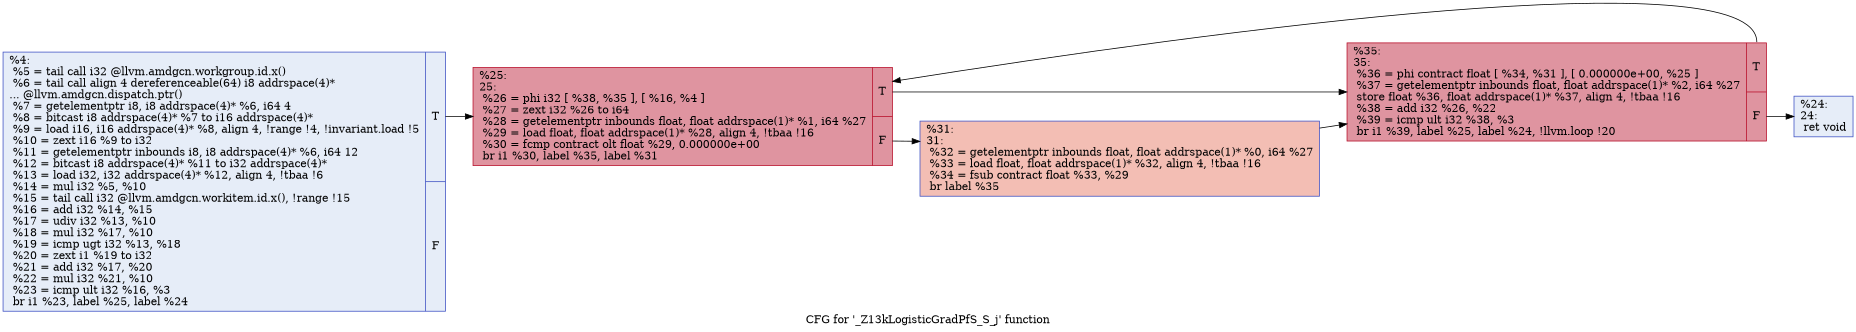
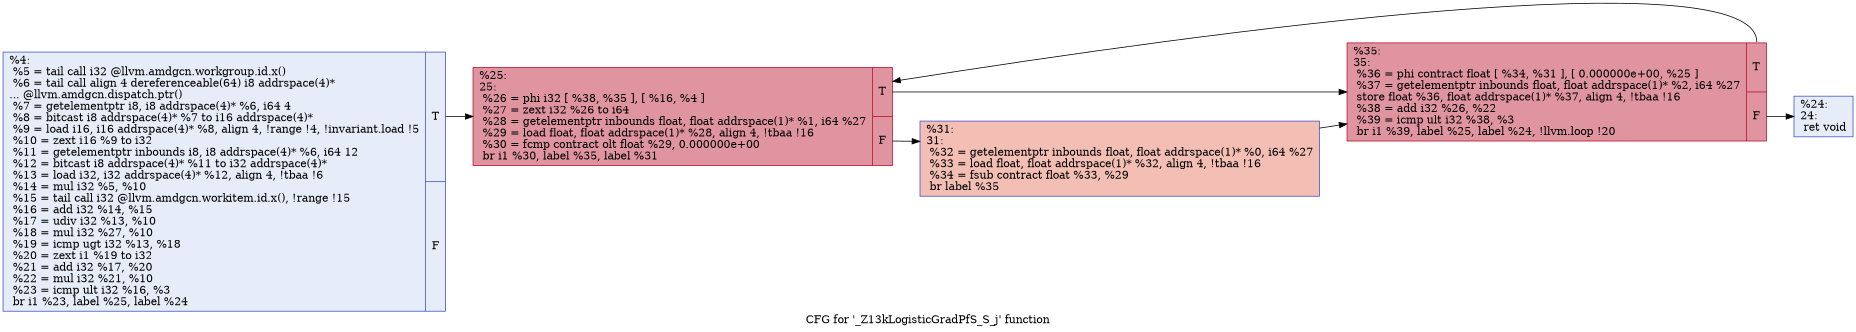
node "%4:": text "%18 = mul i32 %17, %10" -> "%18 = mul i32 %27, %10"
